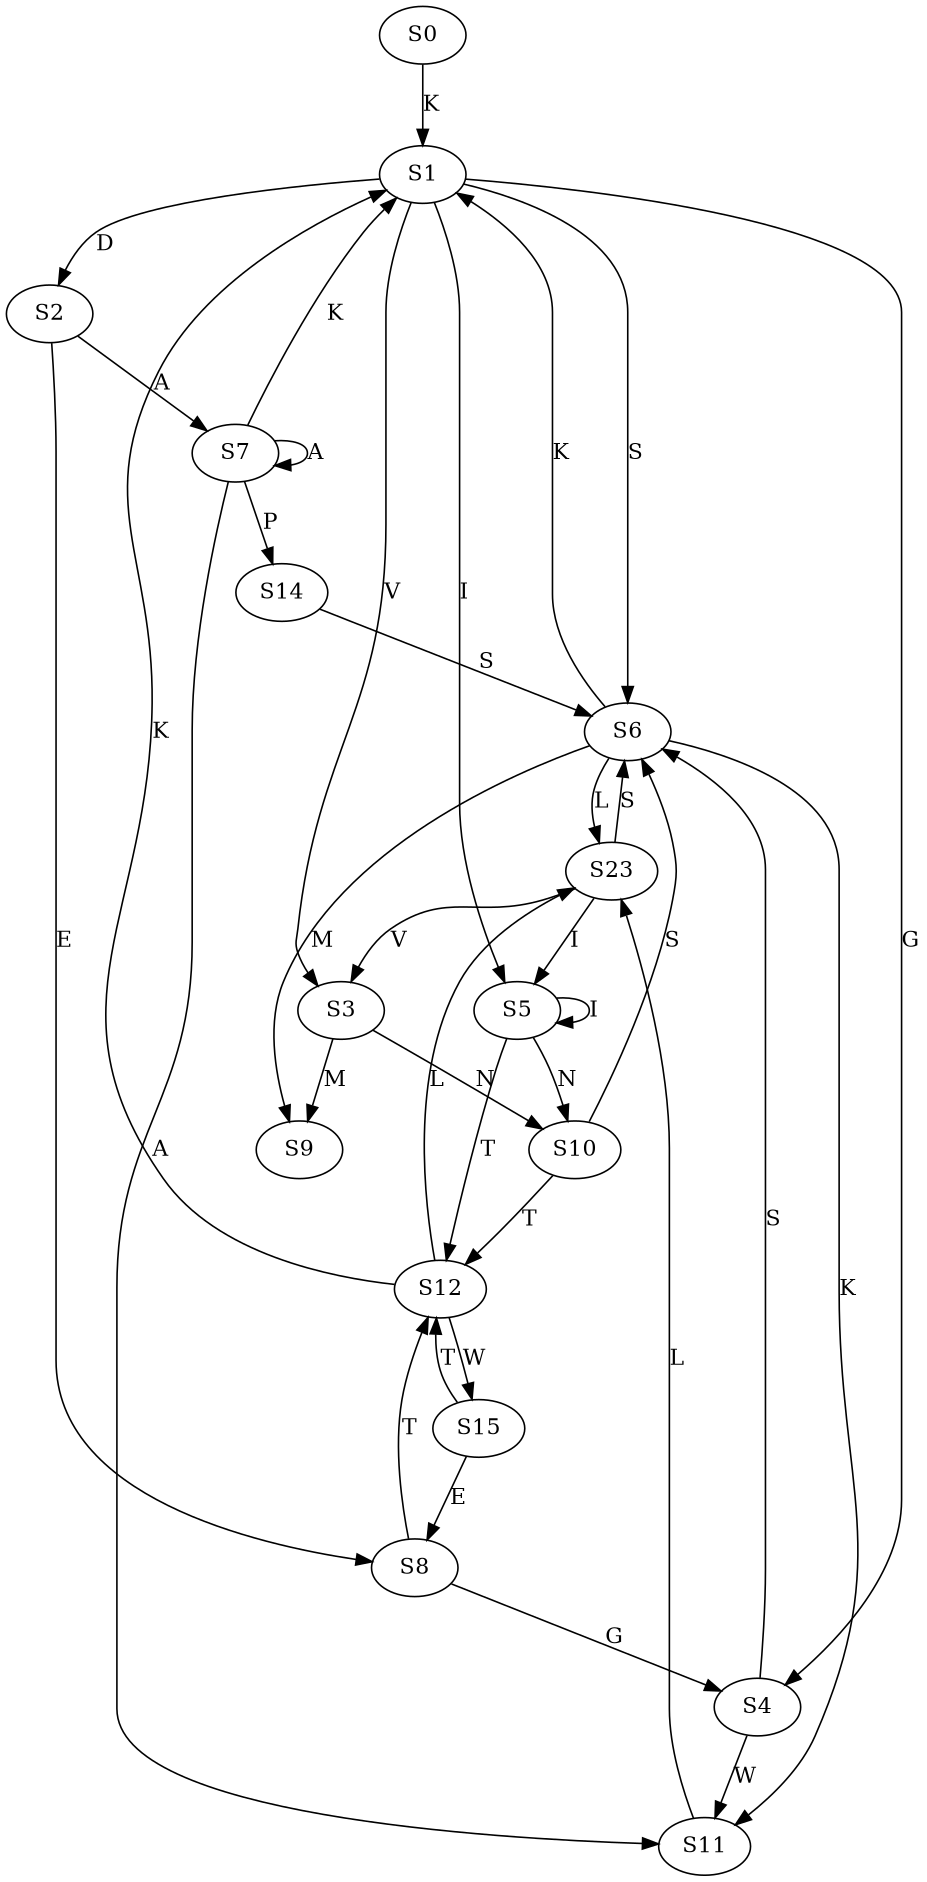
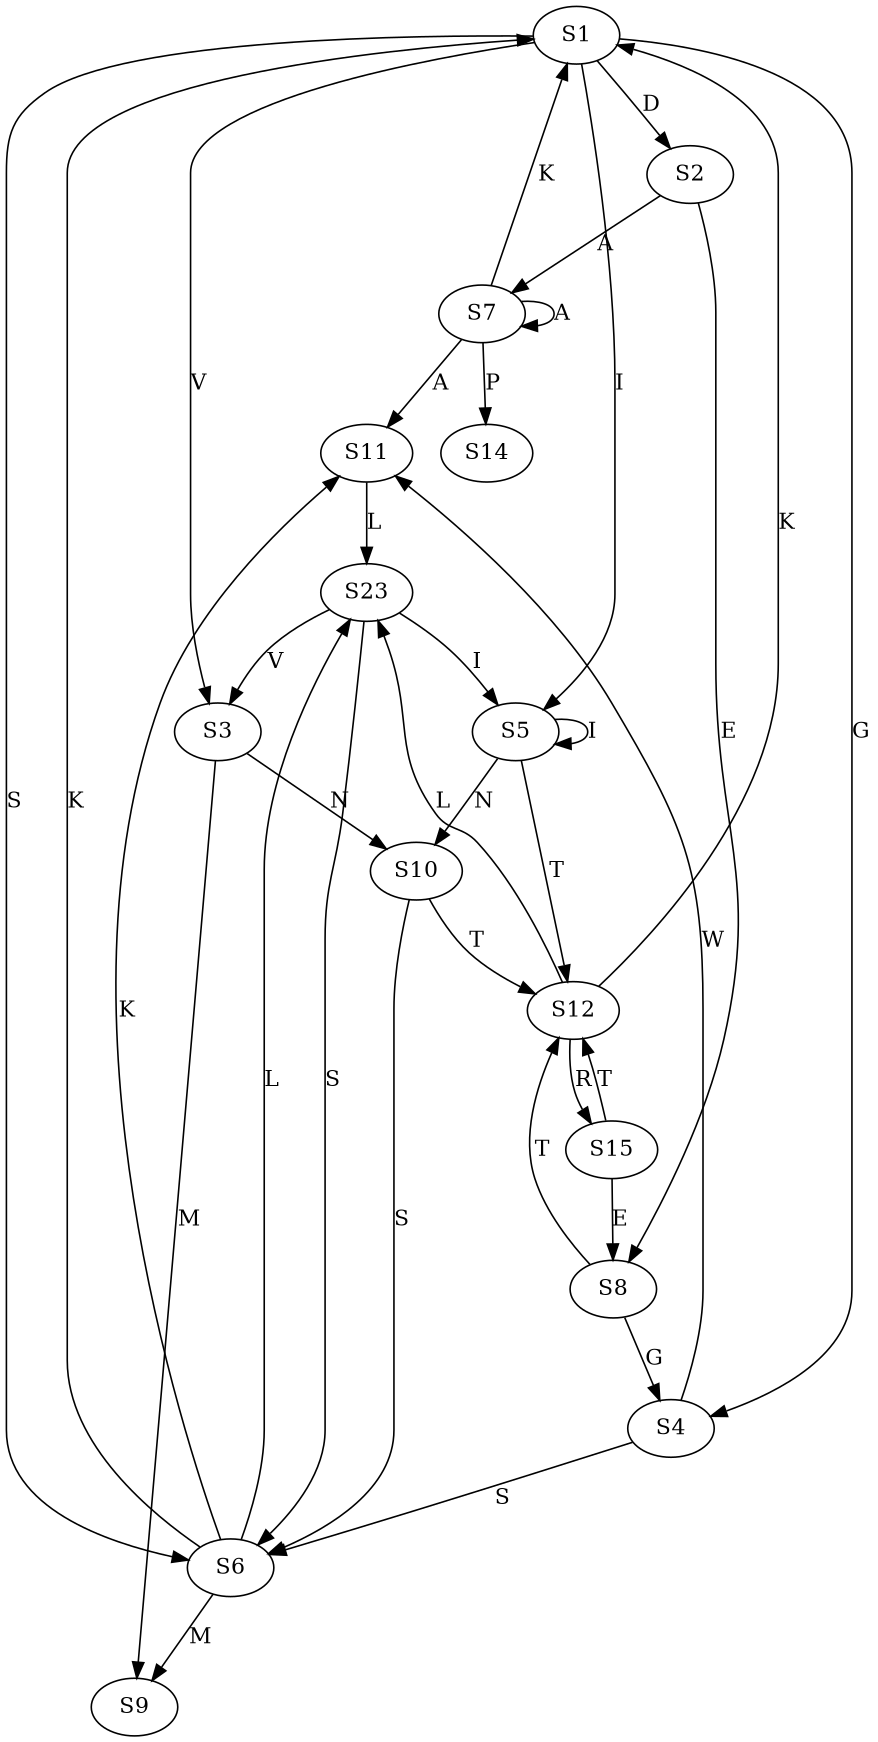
node "S0": removed
edge "S14" -> "S6": removed, label "S"
edge "S12" -> "S15": label "W" -> "R"
